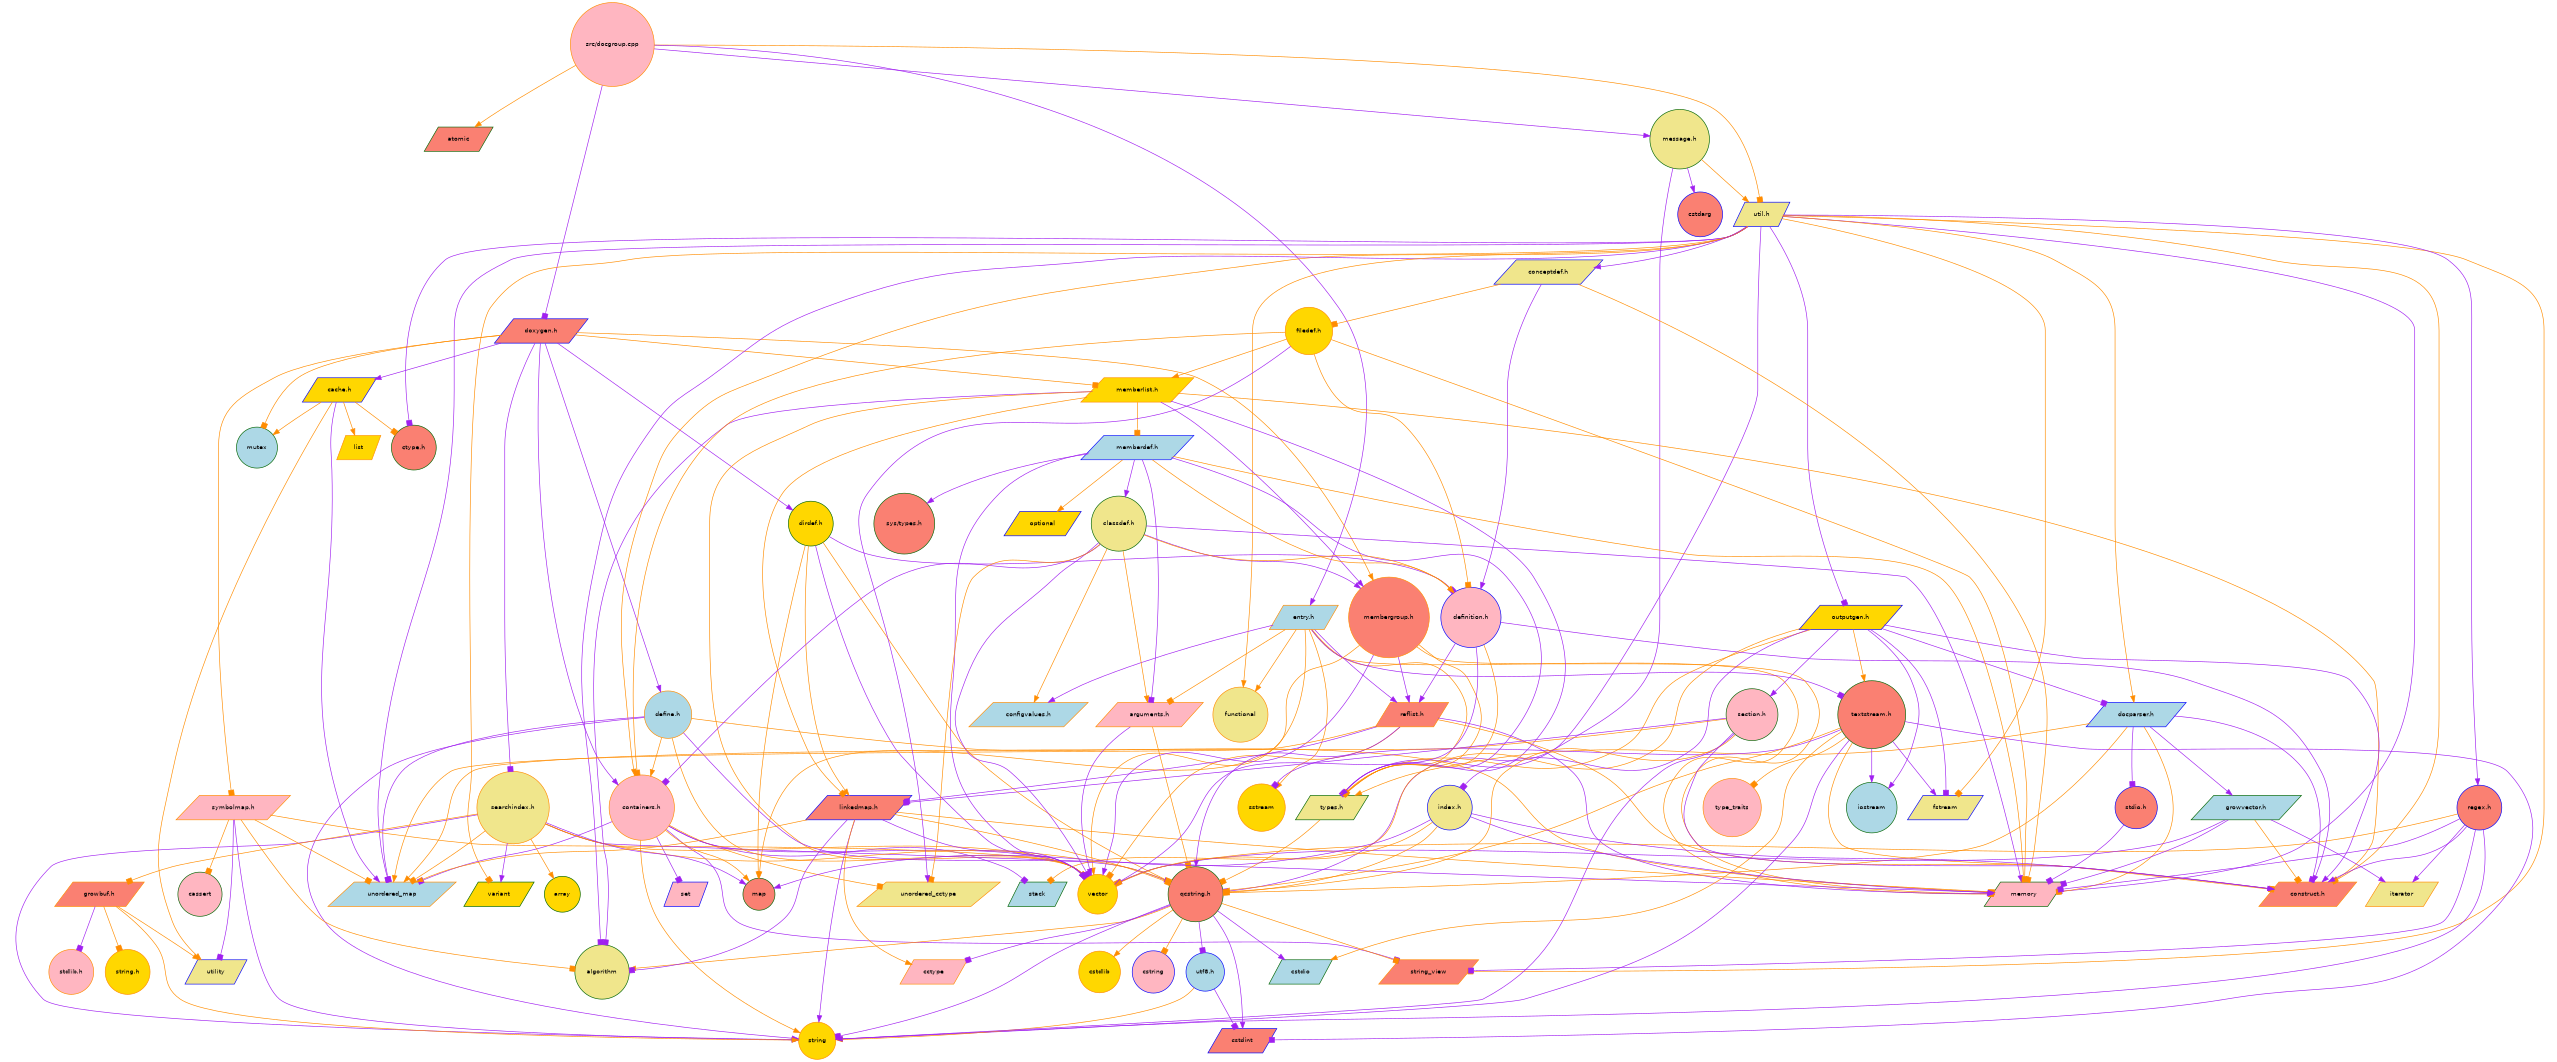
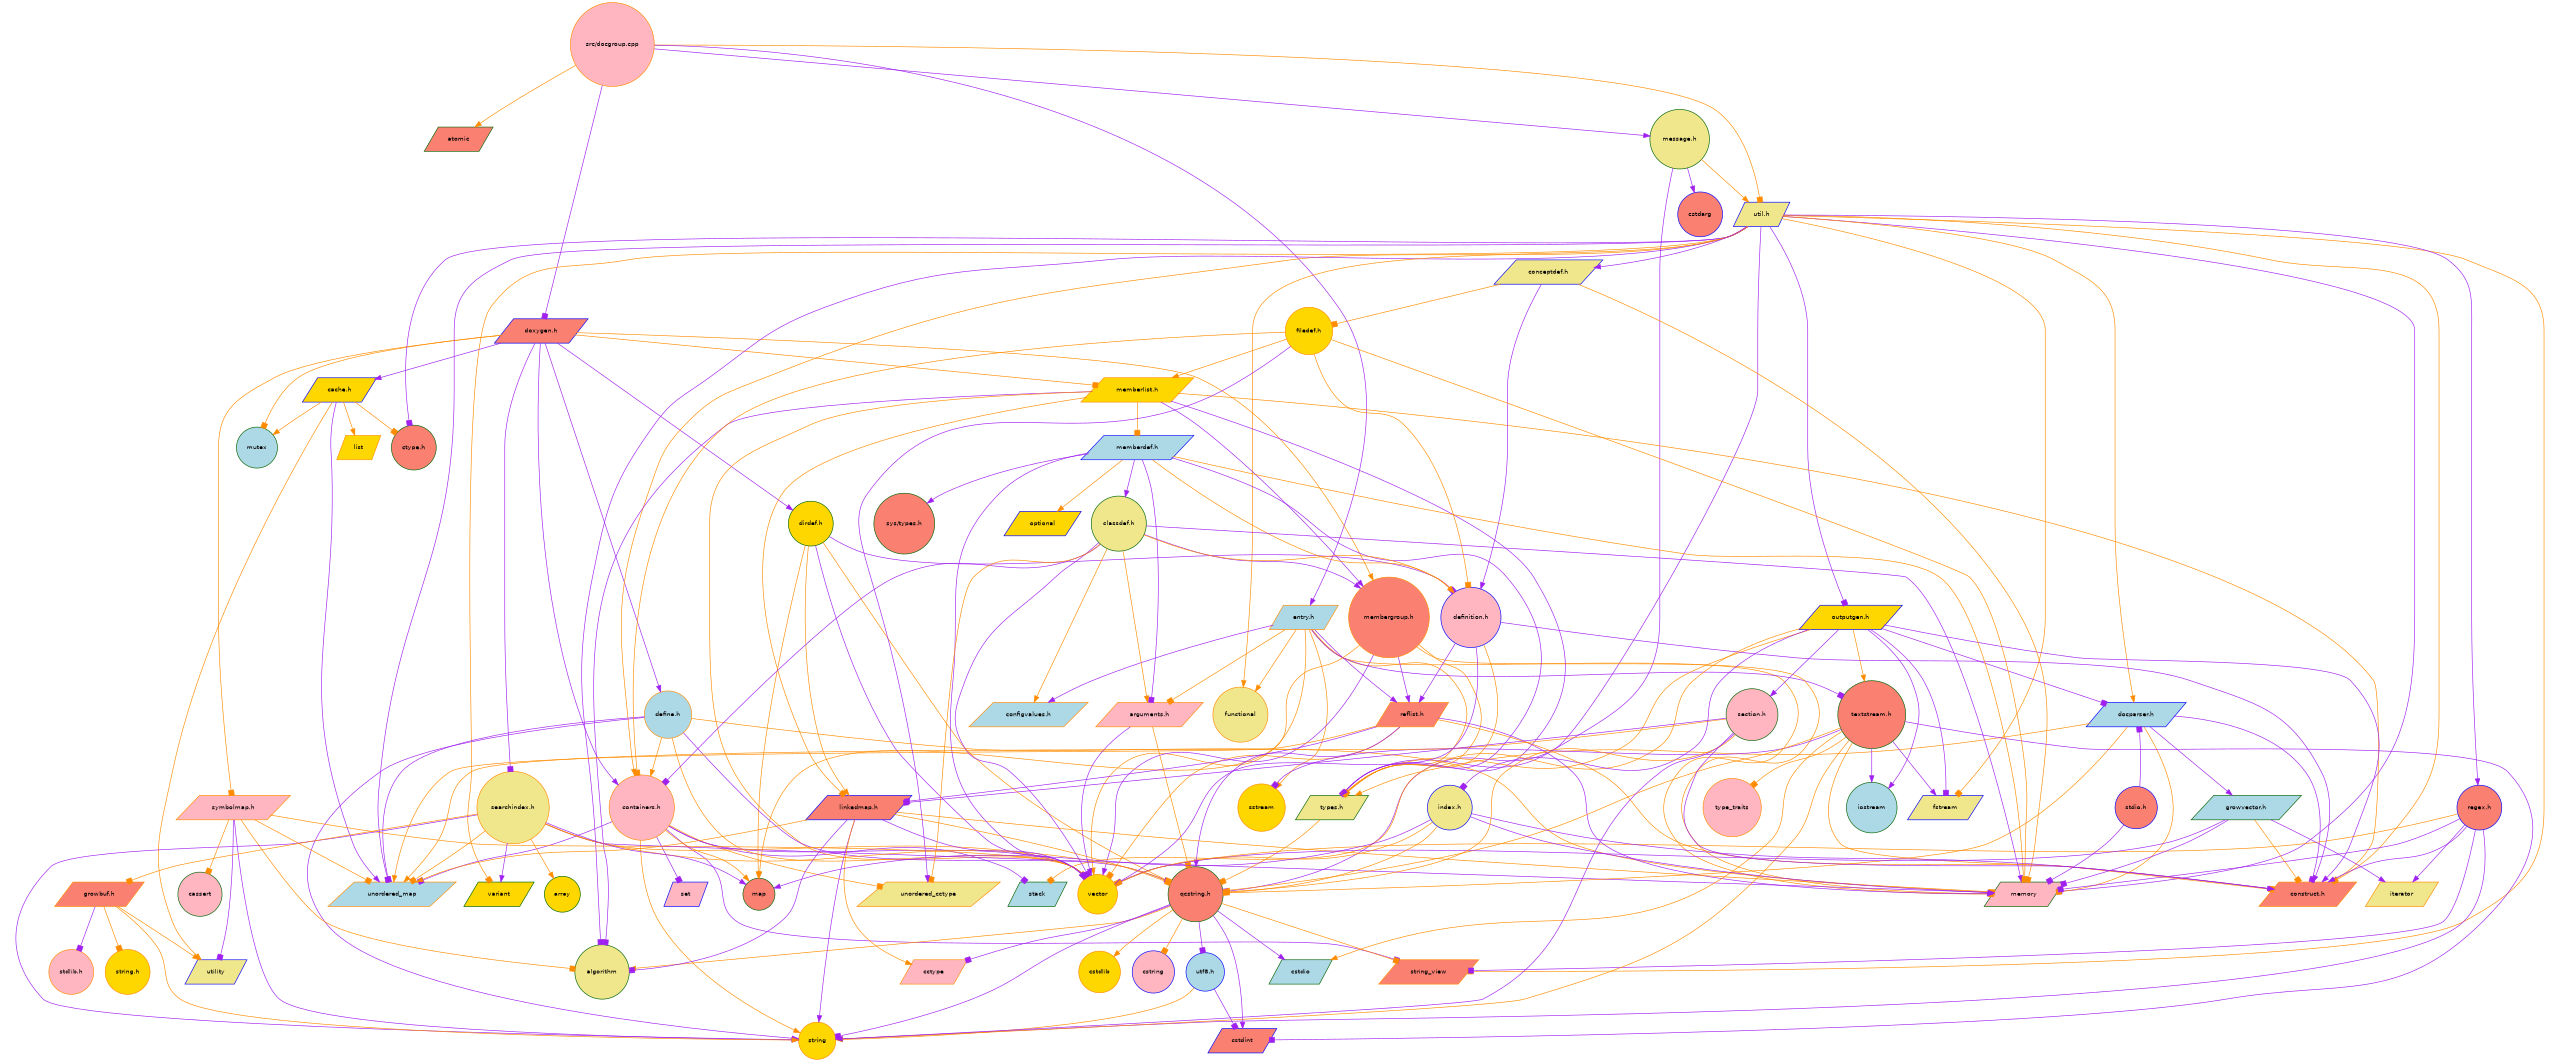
edge "docparser.h" -> "stdio.h": reversed
edge "textstream.h" -> "string": color purple -> darkorange
